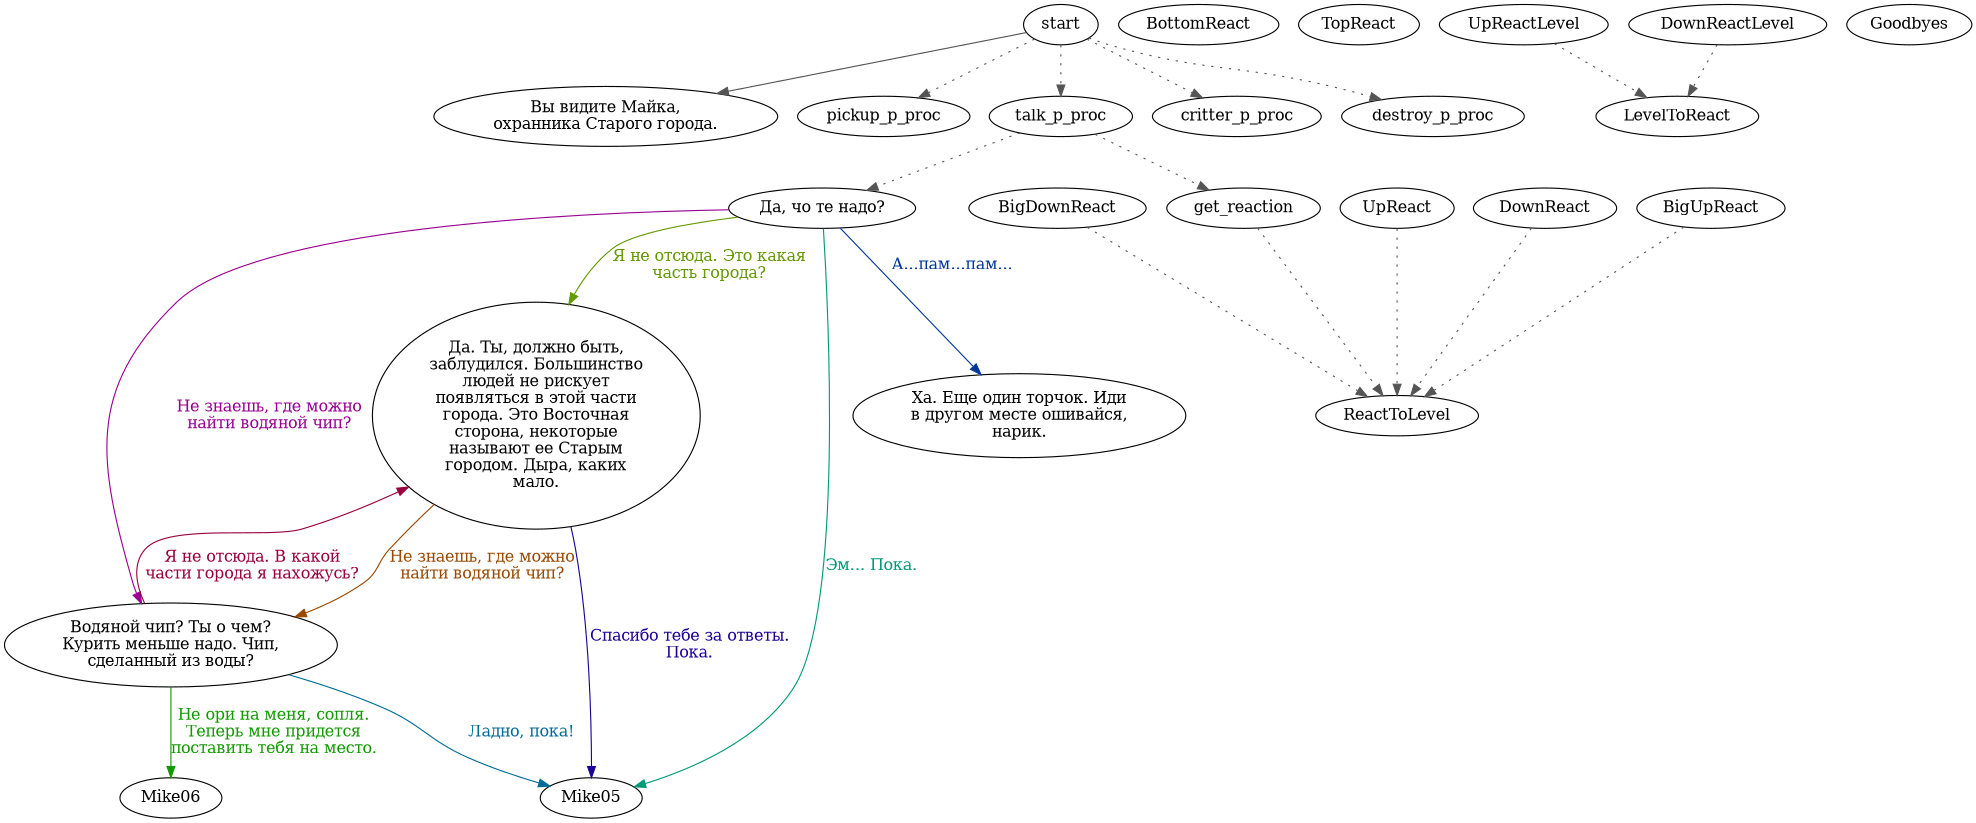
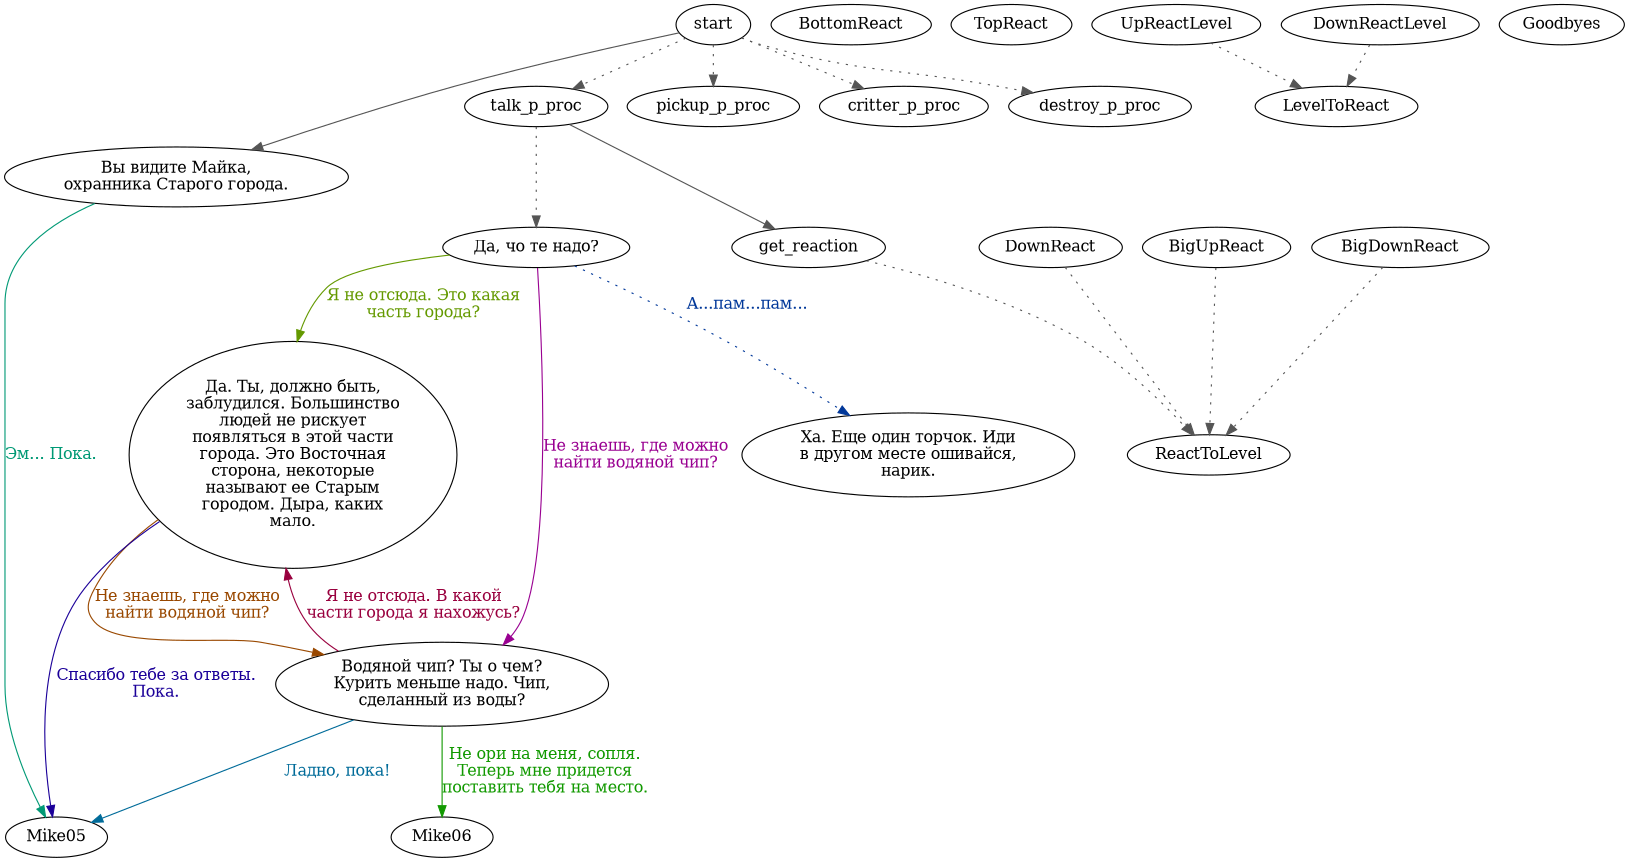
edge "talk_p_proc" -> "get_reaction": style dotted -> solid
node "UpReact": removed
edge "Да, чо те надо?" -> "Ха. Еще один торчок. Иди в другом месте ошивайся, нарик.": style solid -> dotted
edge "Да, чо те надо?" -> "Mike05": now "Вы видите Майка, охранника Старого города." -> "Mike05"
